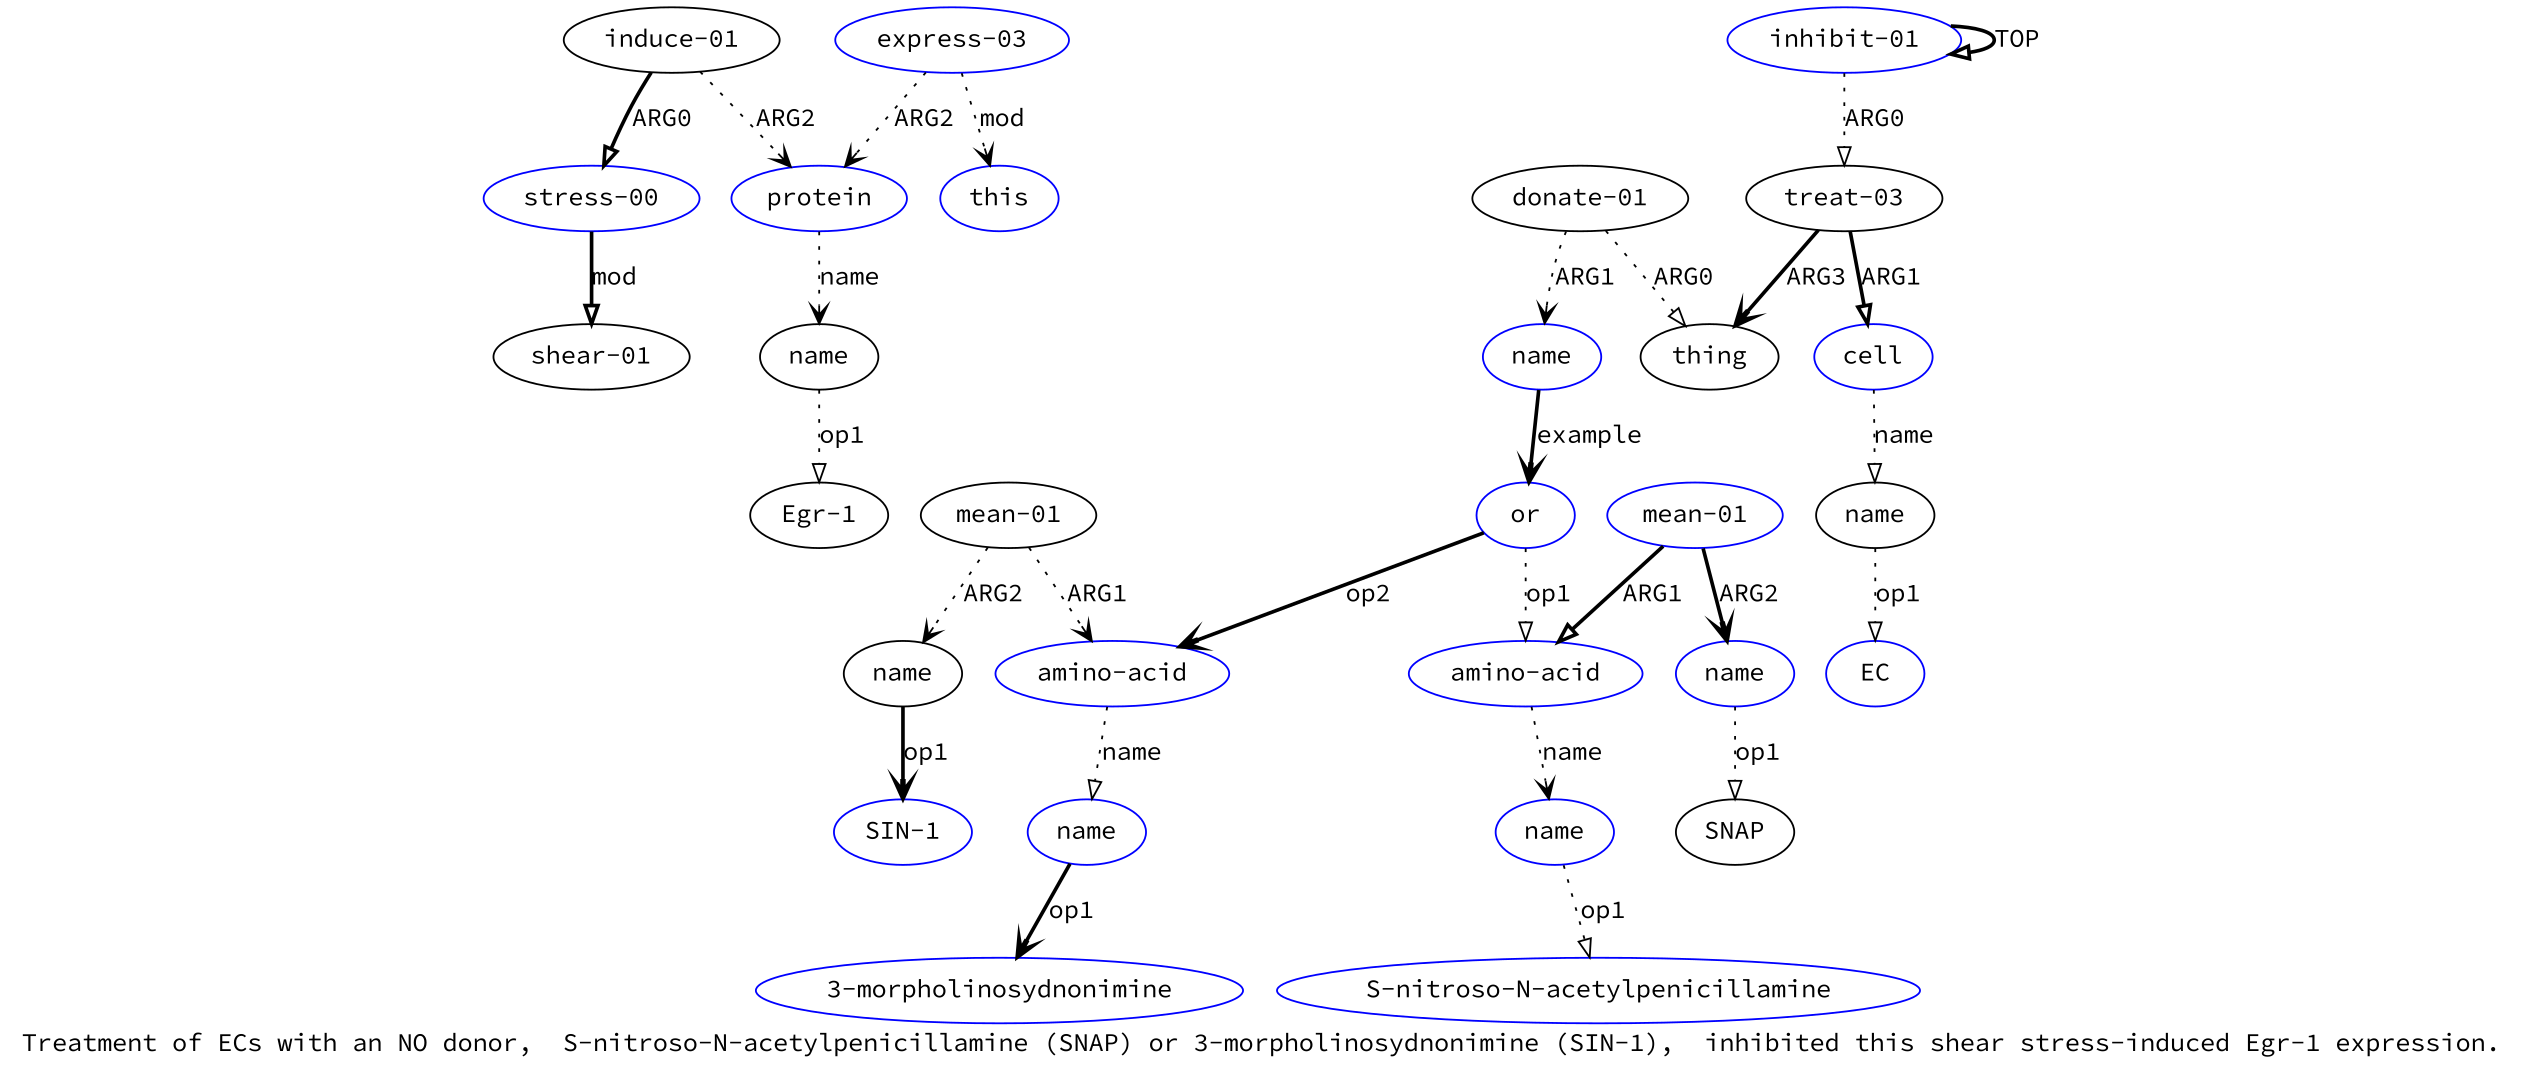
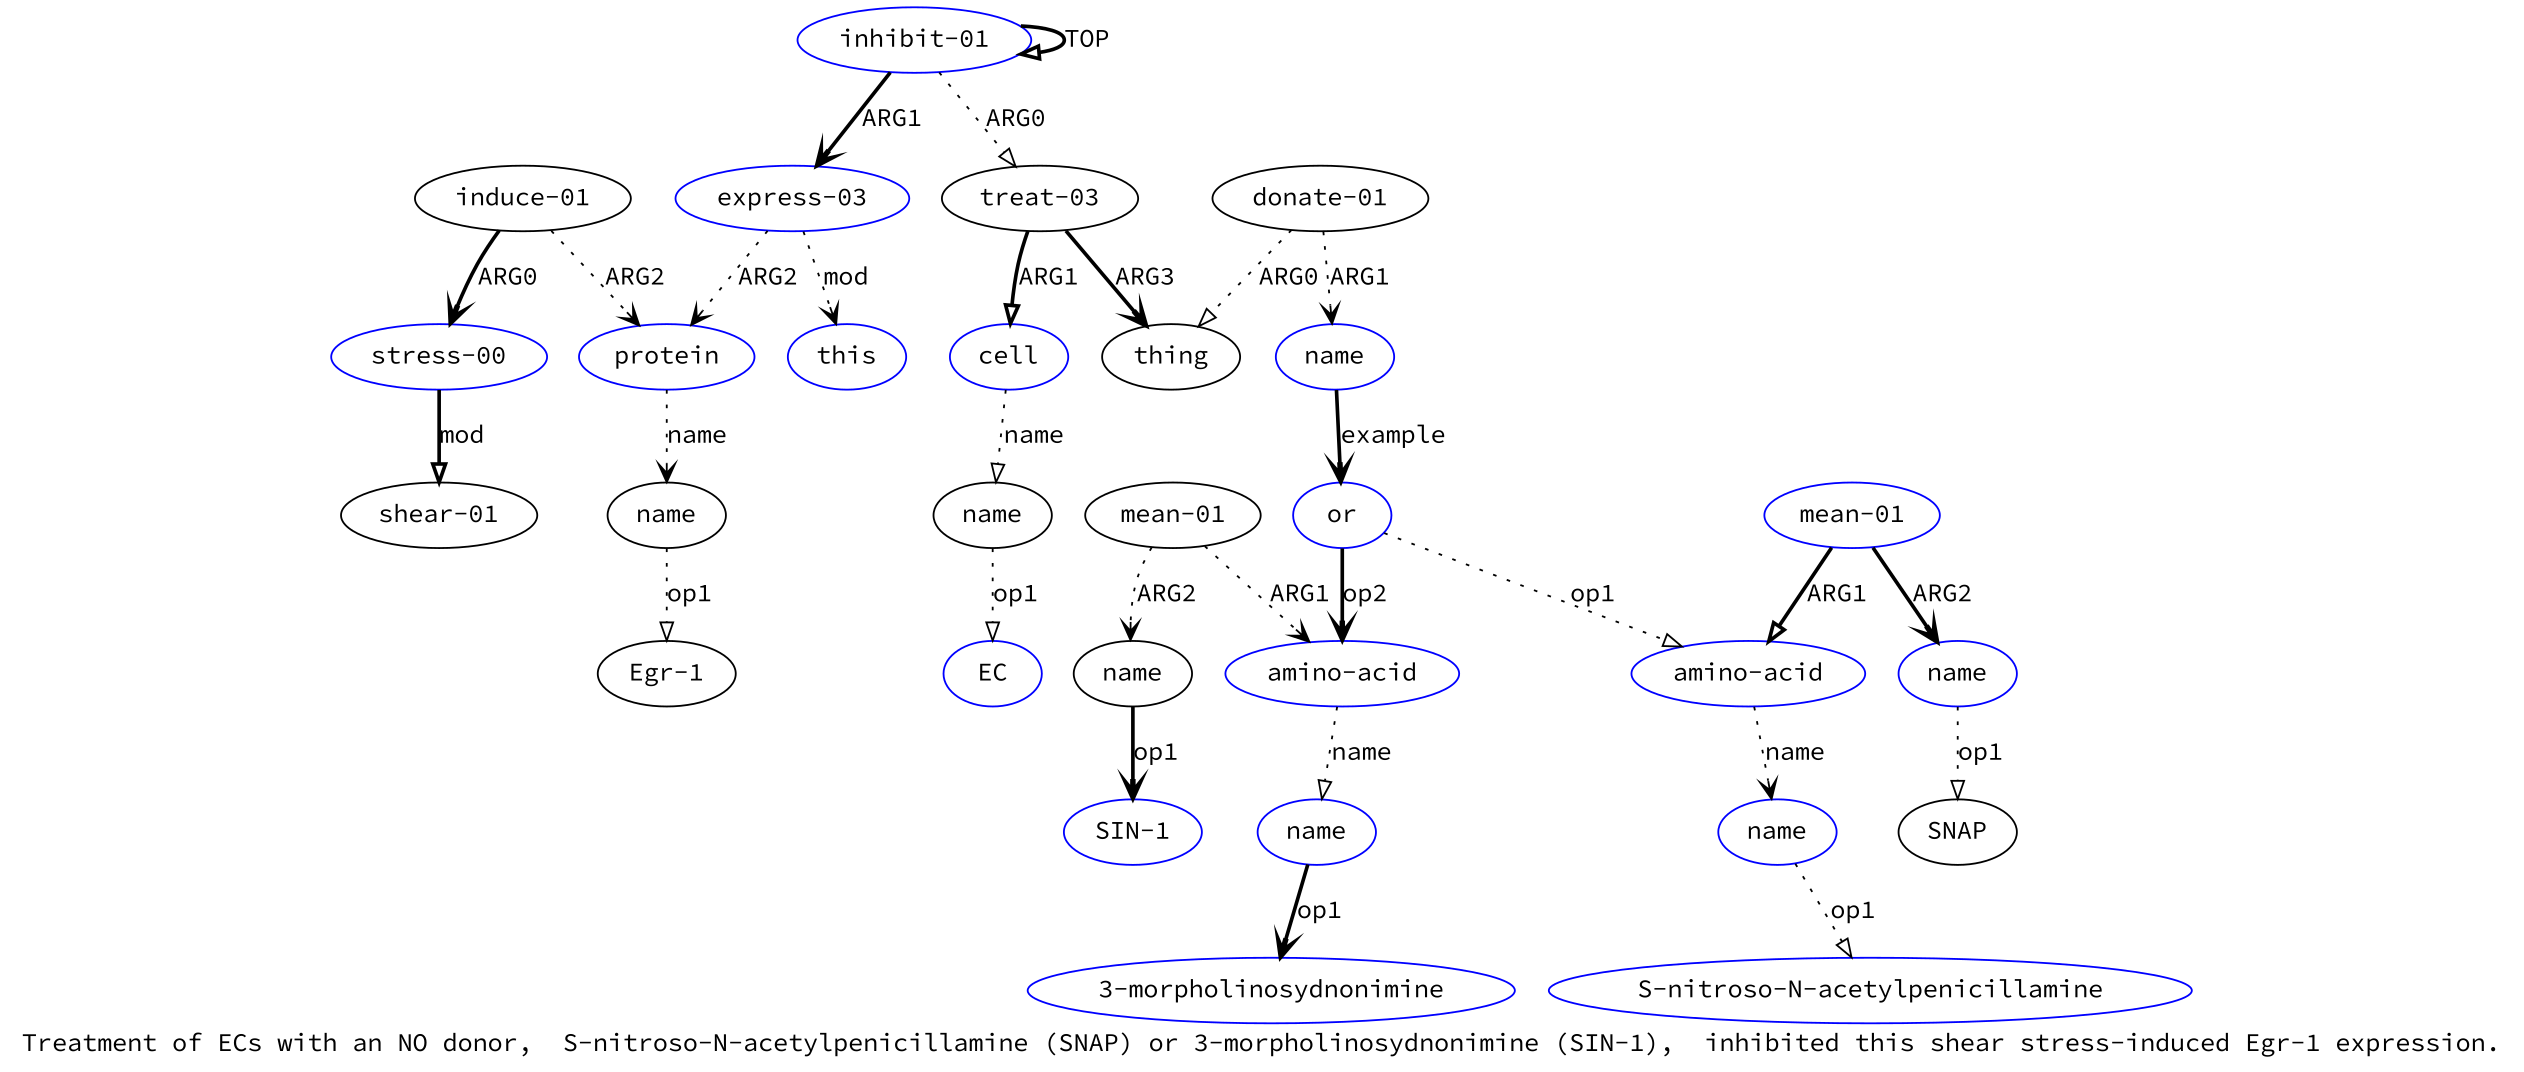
edge "induce-01" -> "stress-00": arrowhead onormal -> vee
edge "inhibit-01" -> "express-03": added, label "ARG1"
